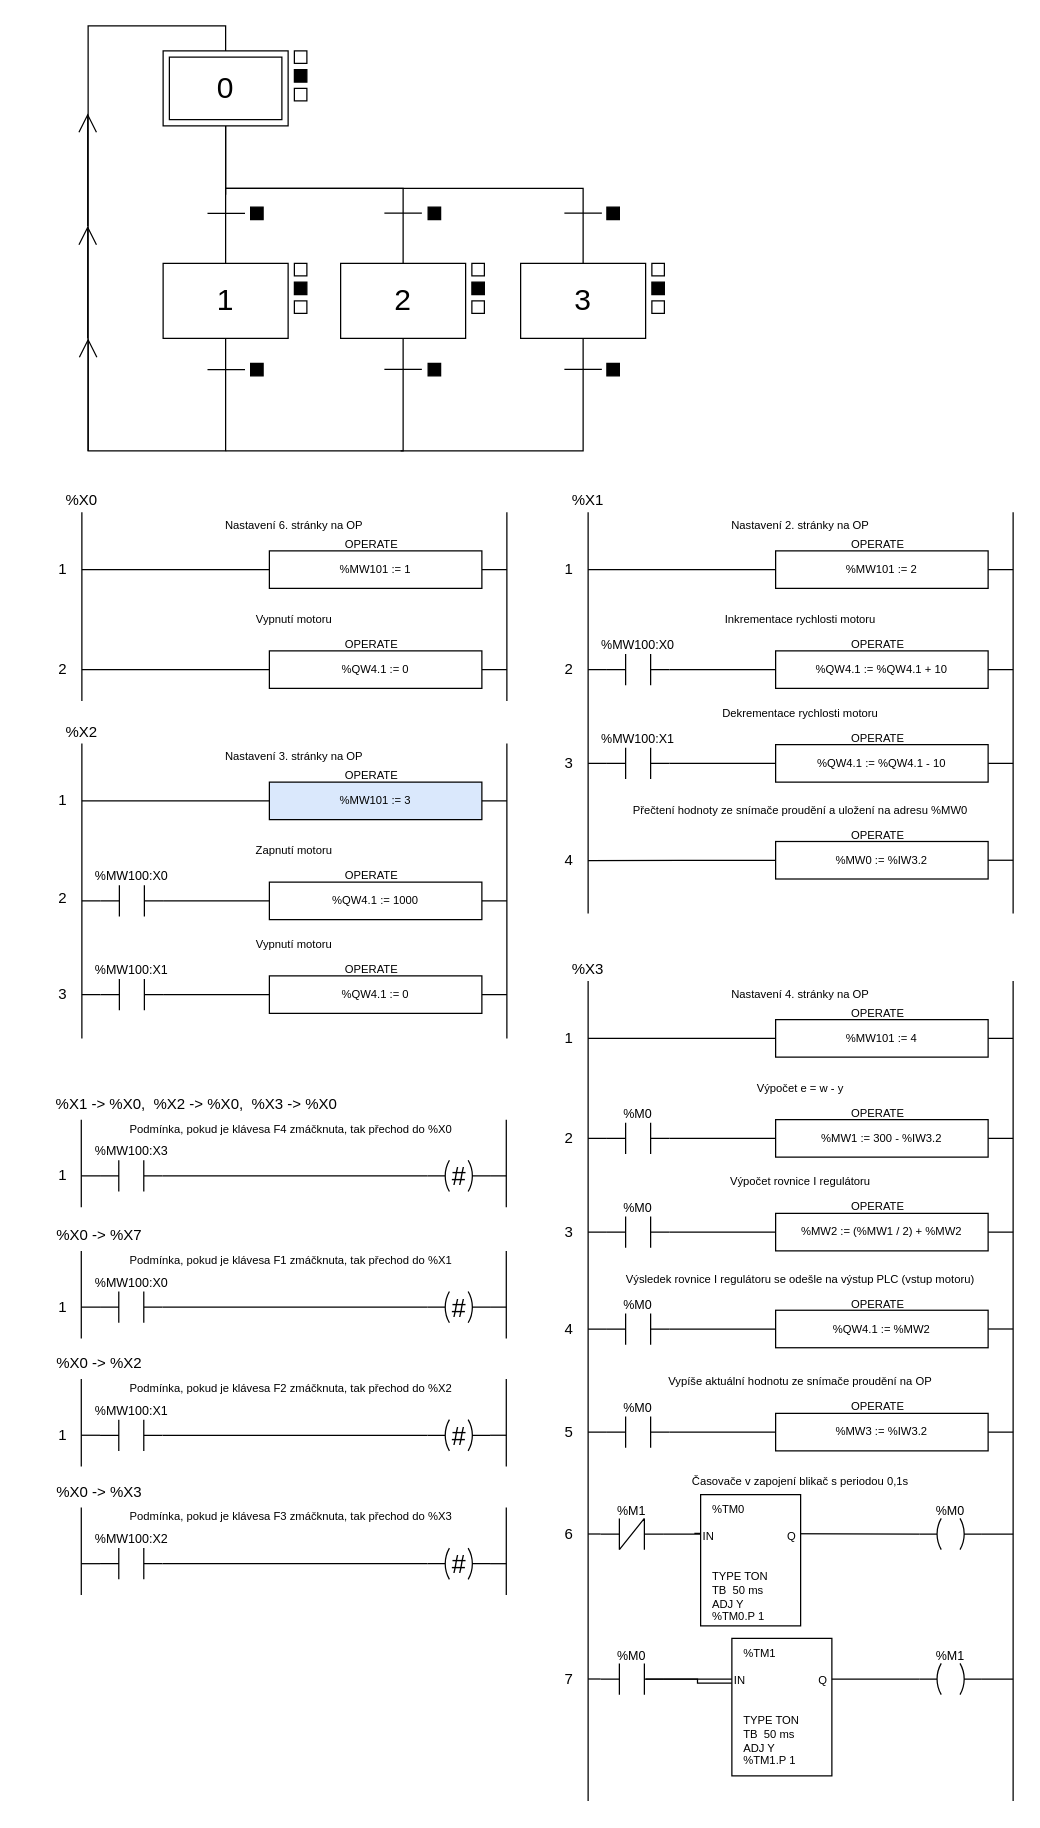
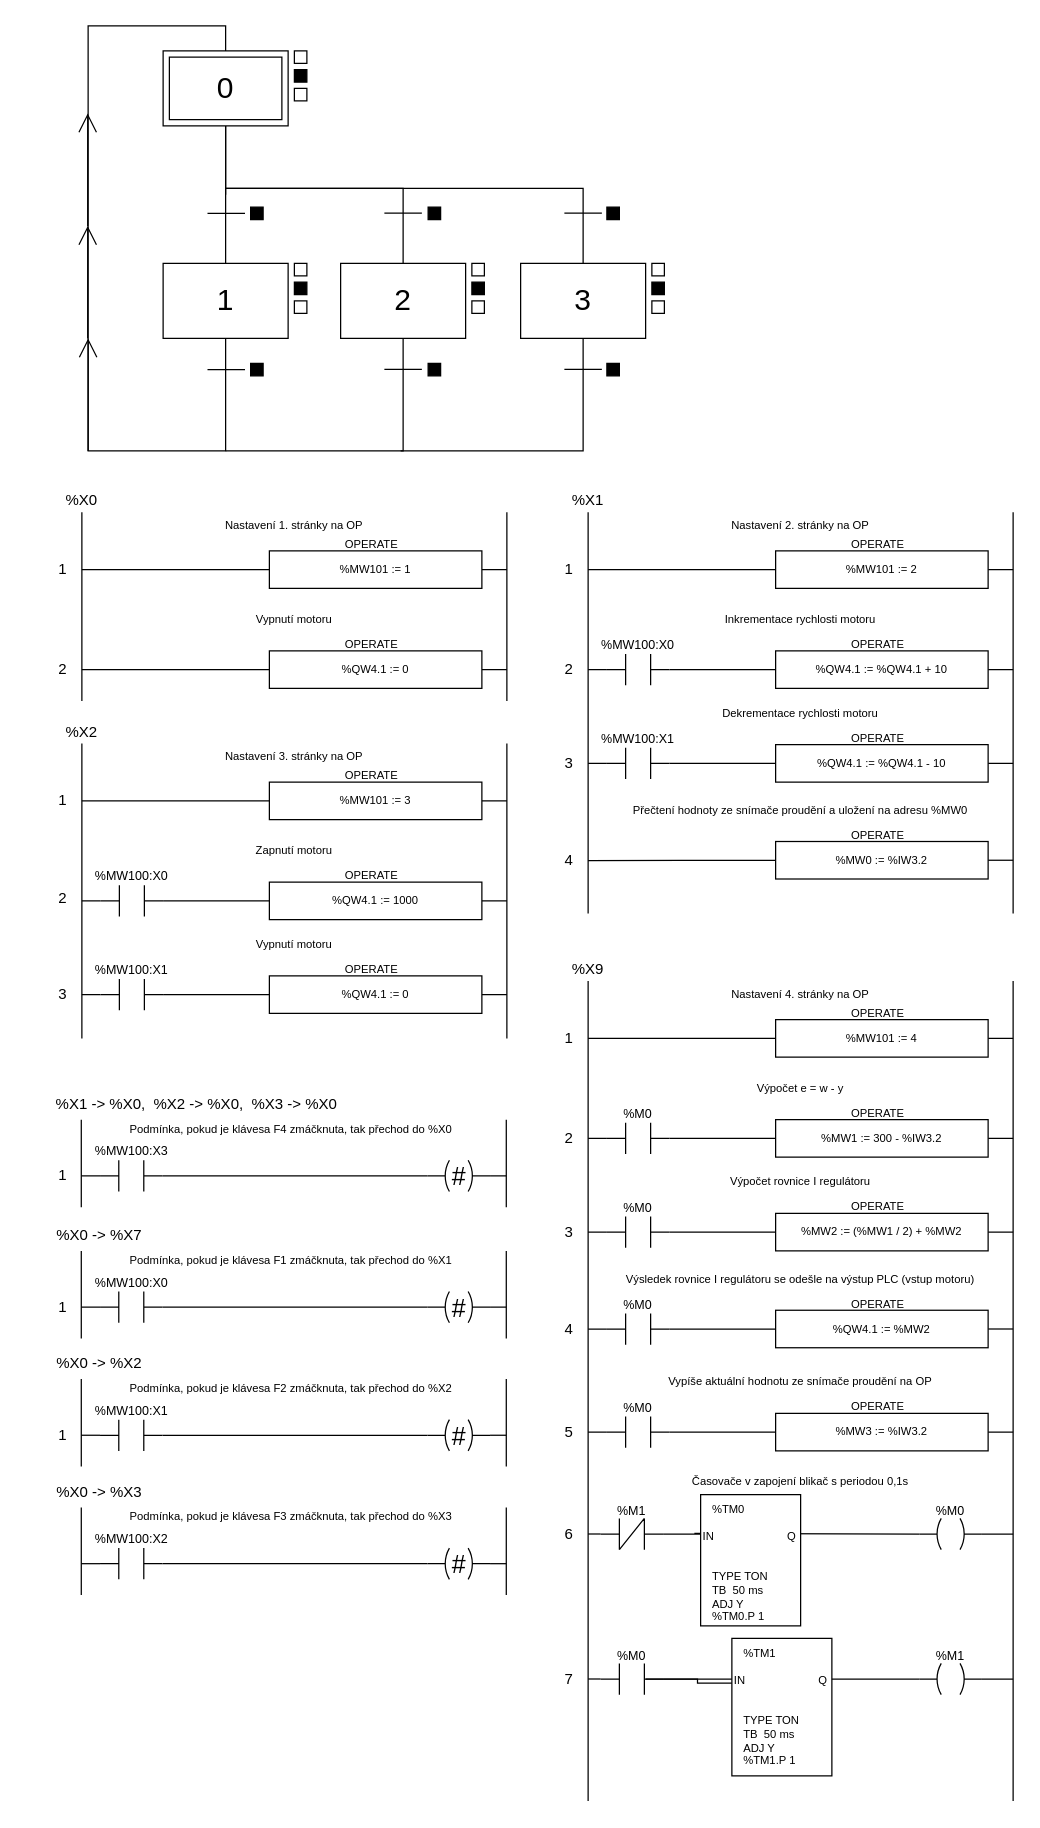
node "Nastavení 6. stránky na OP": label "Nastavení 6. stránky na OP" -> "Nastavení 1. stránky na OP"
node "%MW101 := 3": fillcolor #dae8fc -> #ffffff
node "%X3": label "%X3" -> "%X9"
